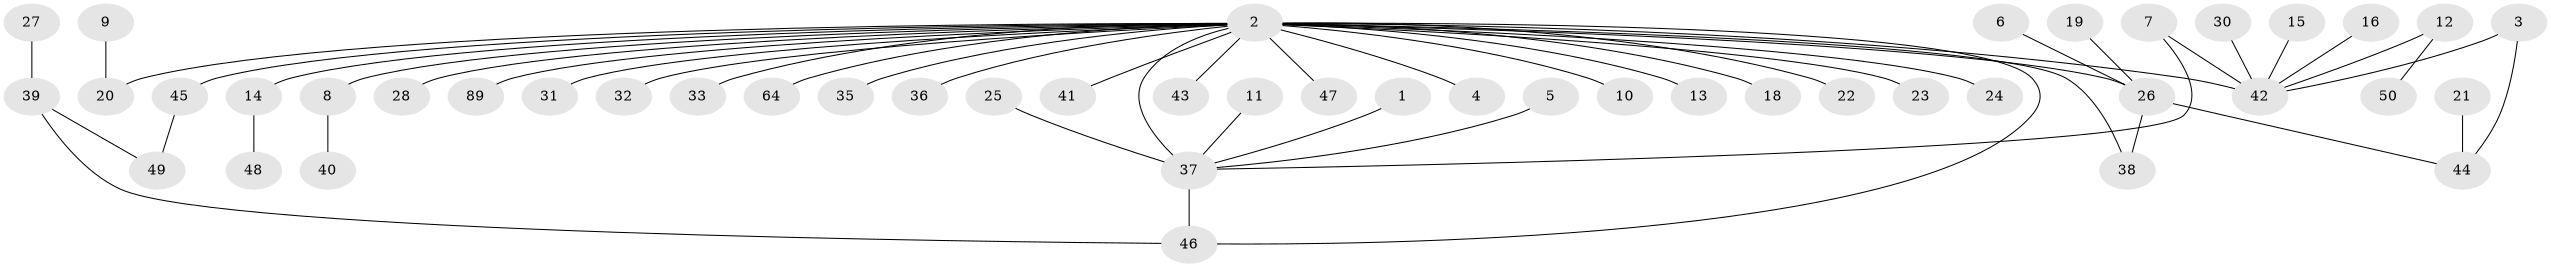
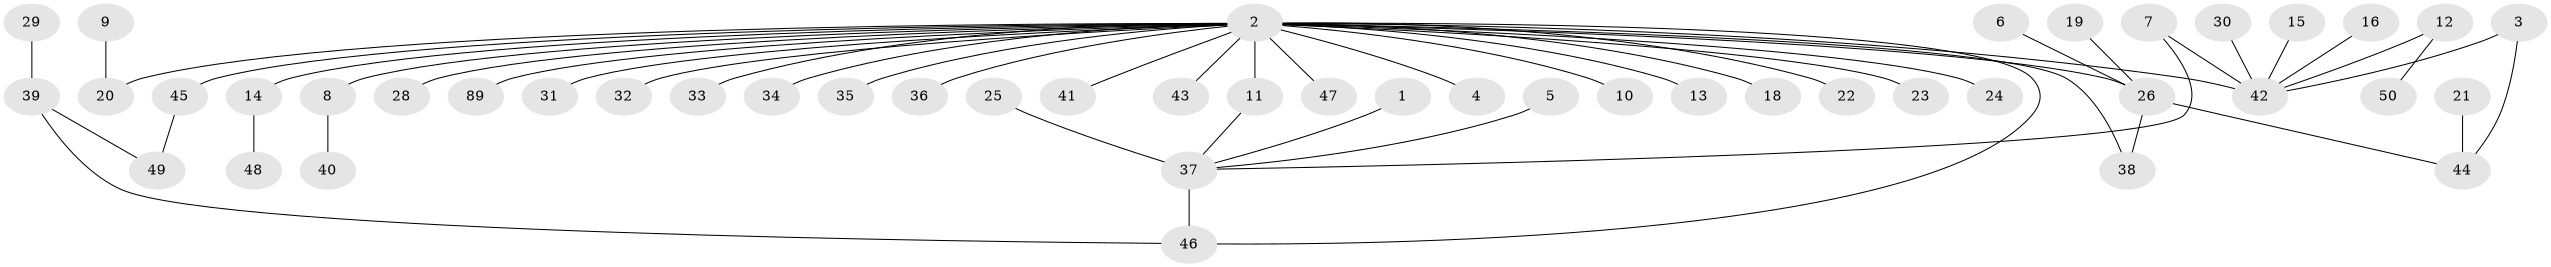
node "27": label "27" -> "29"
edge "2" -- "37": now "2" -- "11"
node "64": label "64" -> "34"
